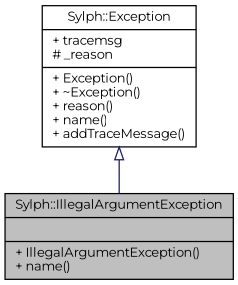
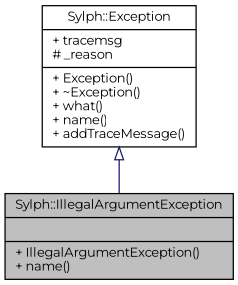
node "Sylph::Exception": text "+ reason()" -> "+ what()"
